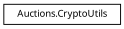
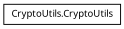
node "Auctions.CryptoUtils": label "Auctions.CryptoUtils" -> "CryptoUtils.CryptoUtils"
